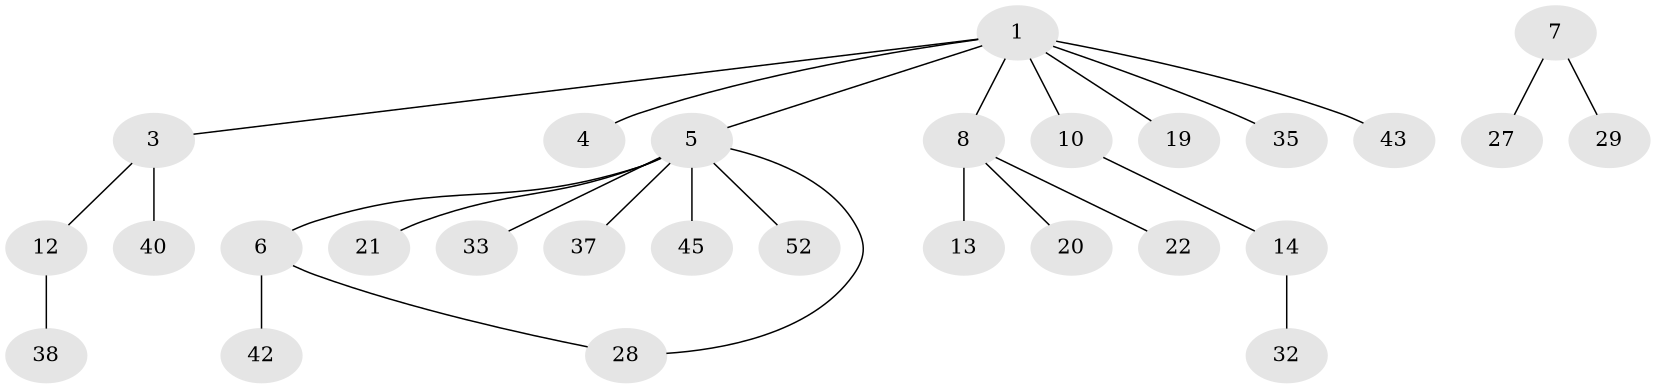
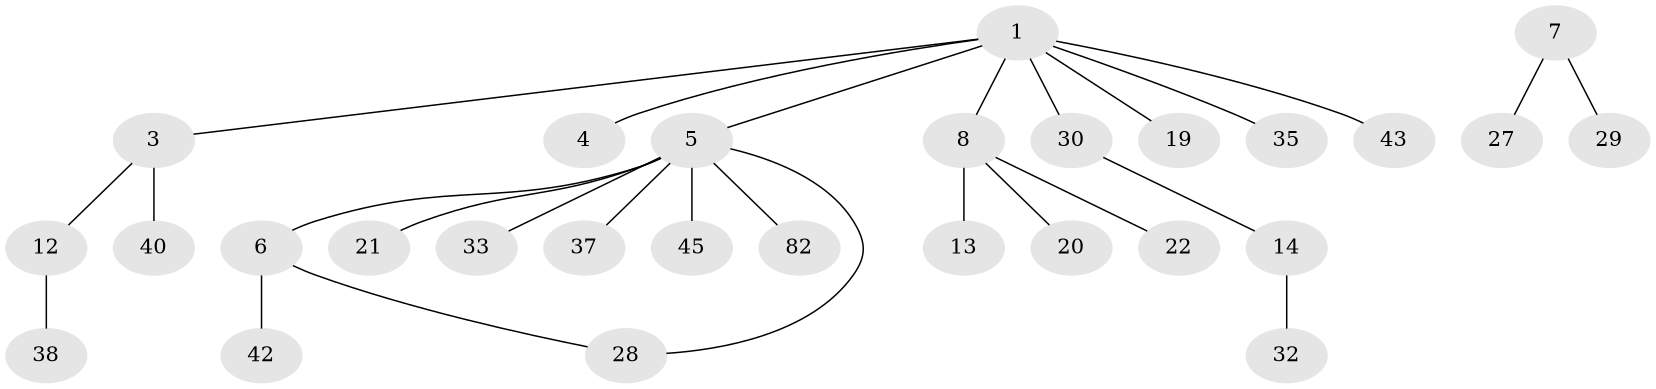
node "10": label "10" -> "30"
node "52": label "52" -> "82"
